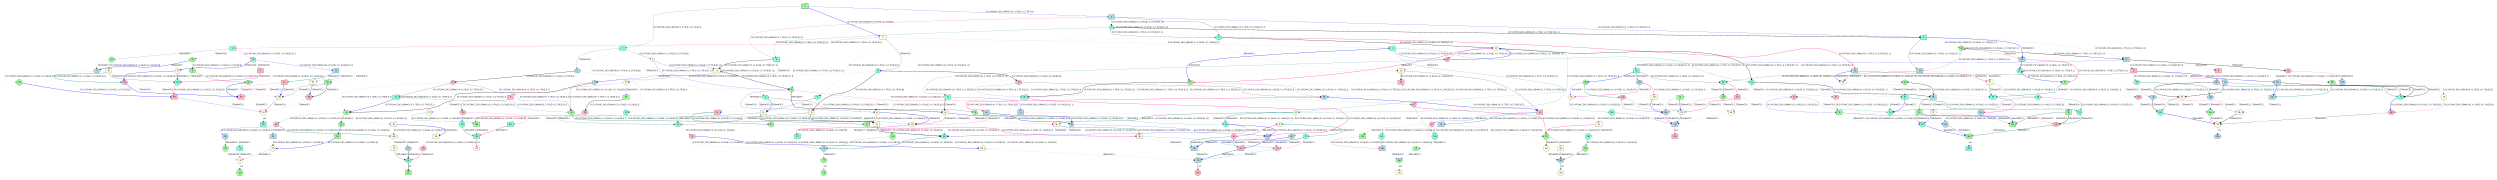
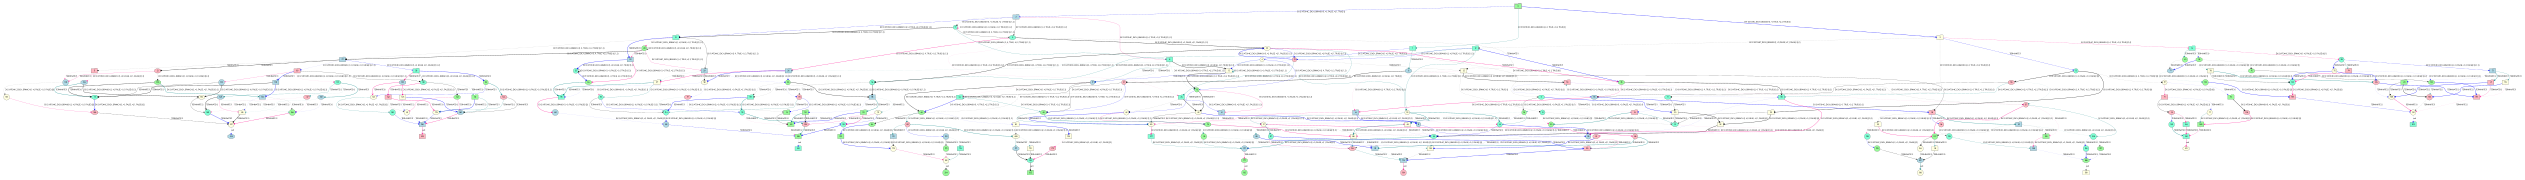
node "156": added
